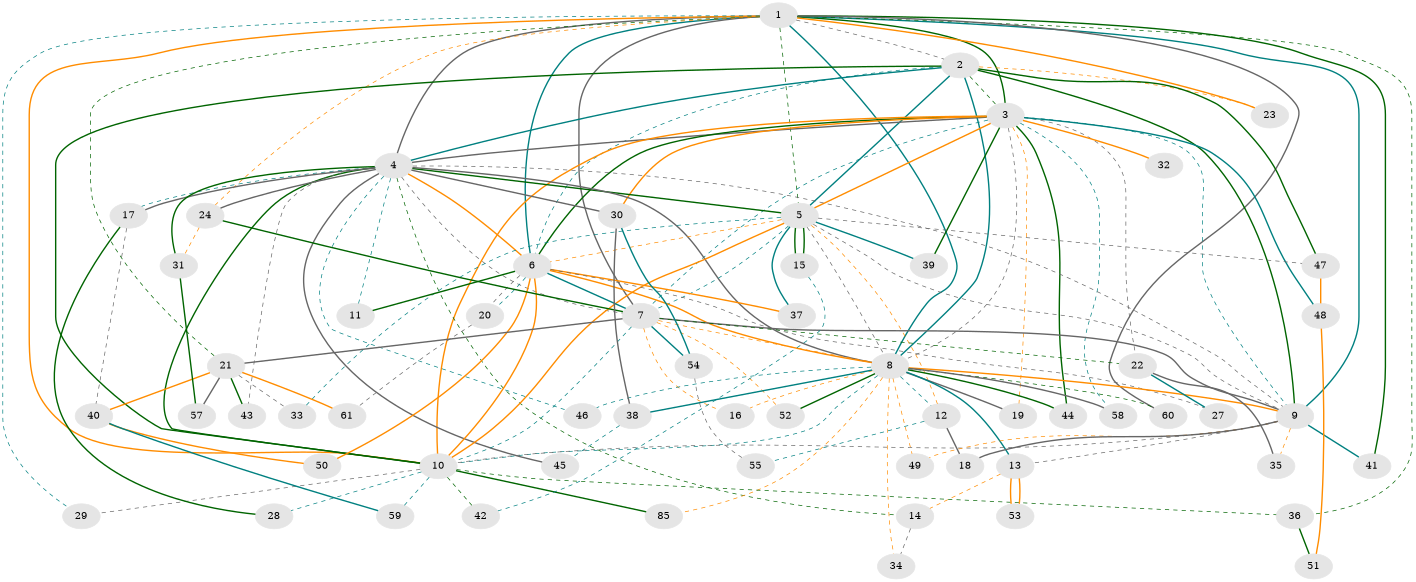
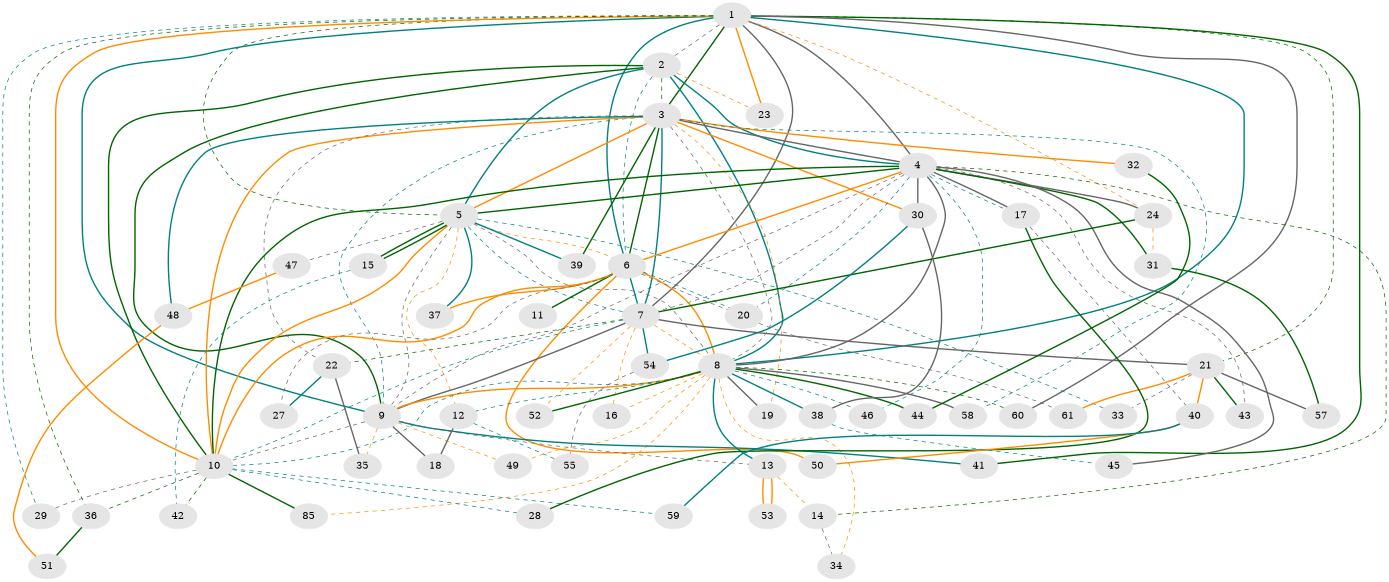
edge "2" -- "47": removed
edge "3" -- "7": style dashed -> bold
edge "4" -- "11": now "4" -- "20"
edge "3" -- "44": now "32" -- "44"
